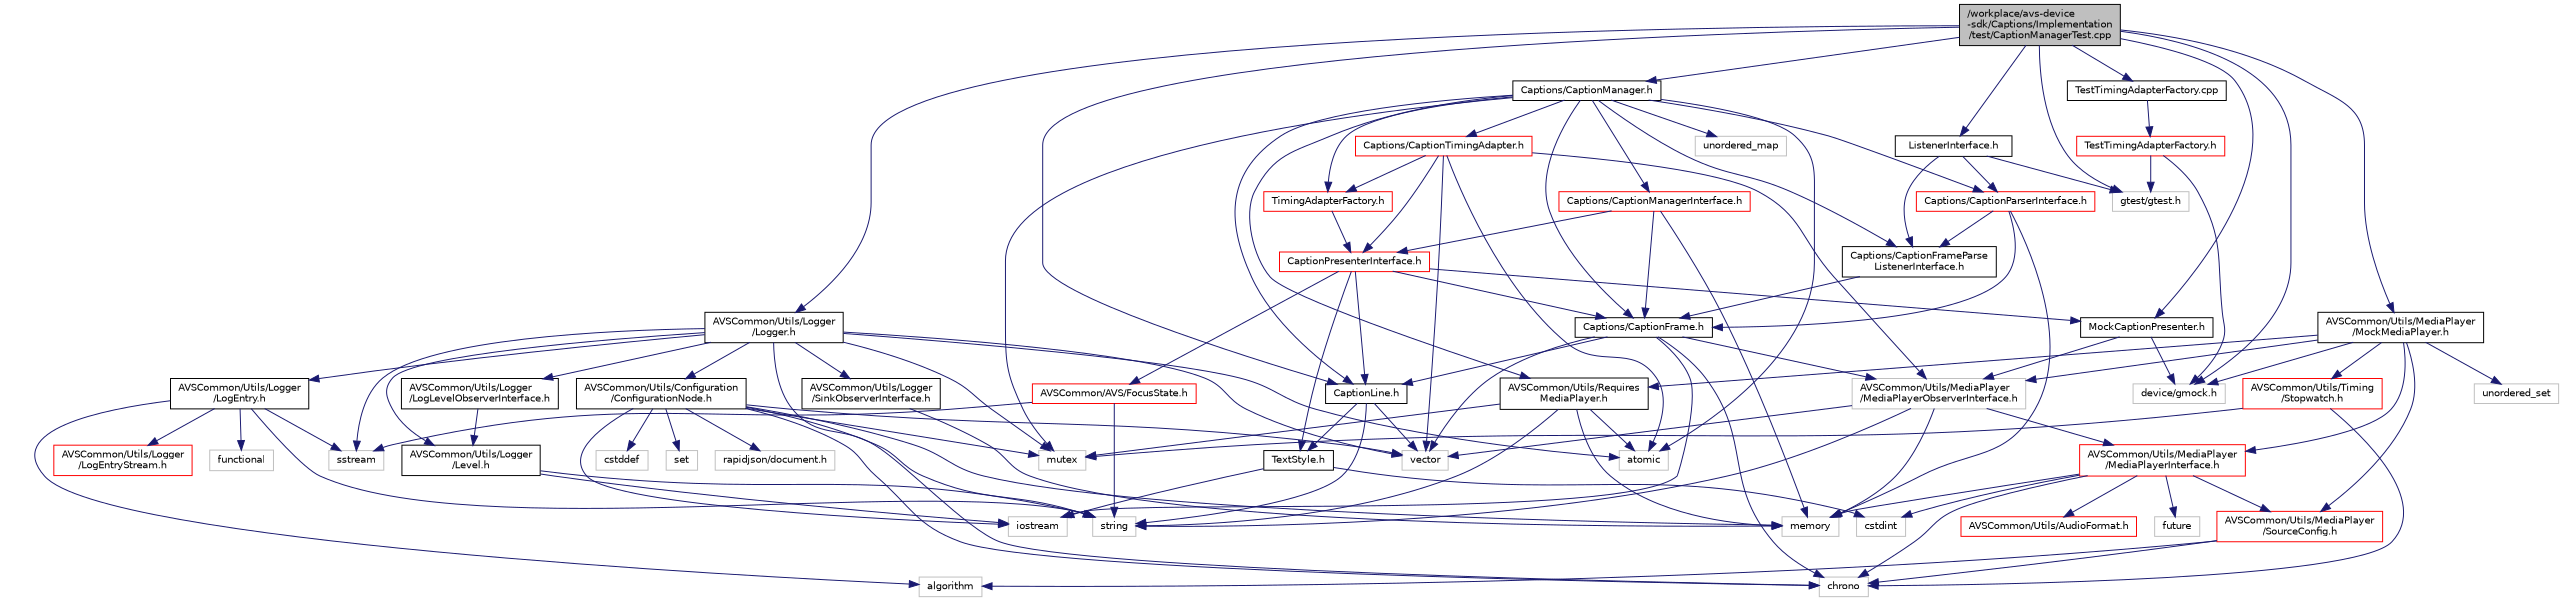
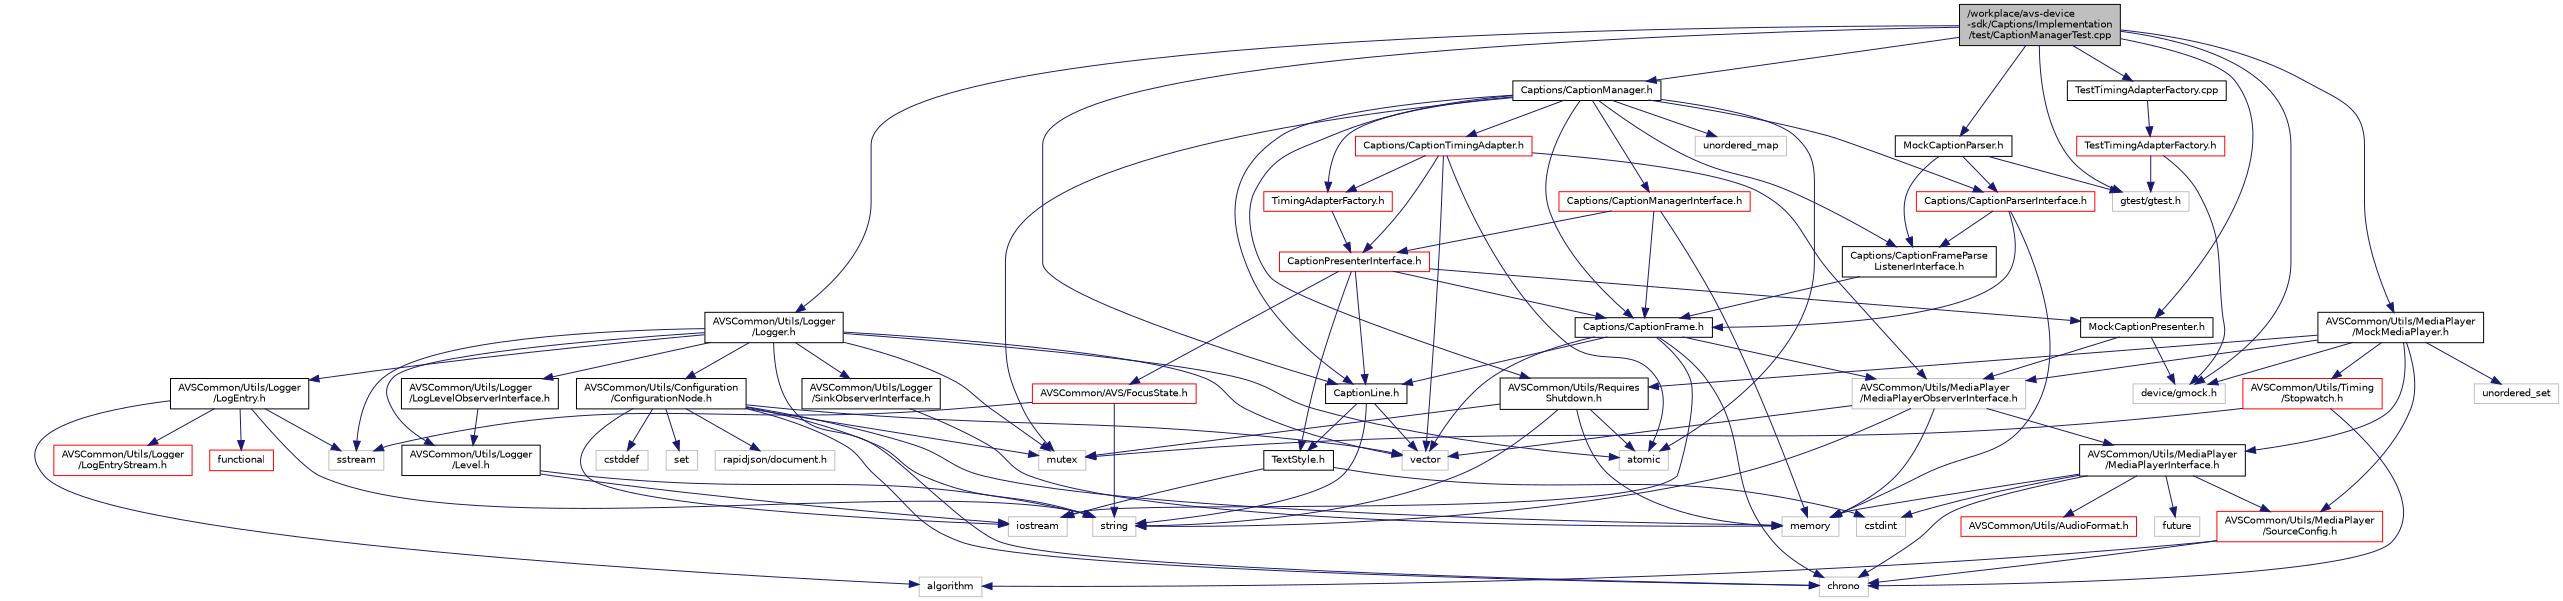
node "ListenerInterface.h": label "ListenerInterface.h" -> "MockCaptionParser.h"
node "AVSCommon/Utils/Requires MediaPlayer.h": label "AVSCommon/Utils/Requires MediaPlayer.h" -> "AVSCommon/Utils/Requires Shutdown.h"
node "functional": color grey75 -> red
node "AVSCommon/Utils/MediaPlayer /MediaPlayerInterface.h": color red -> black
